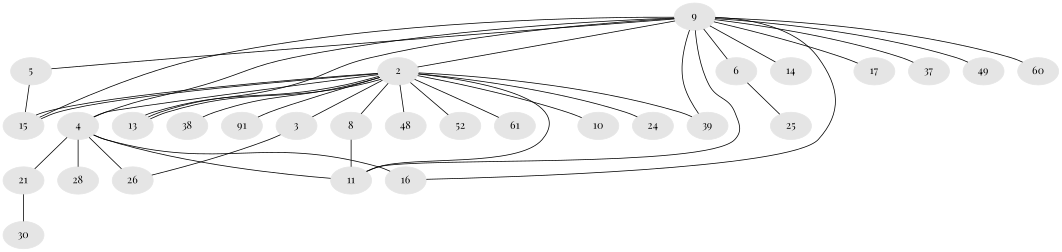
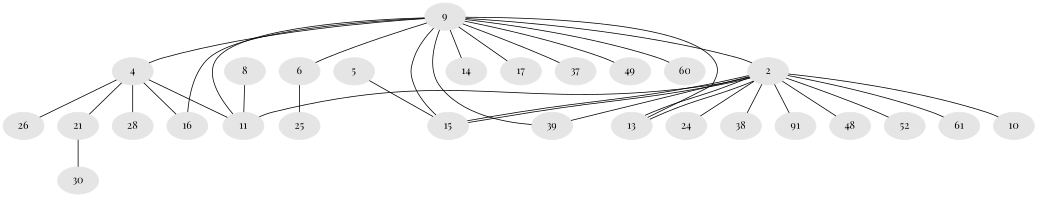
edge "9" -- "5": removed
edge "2" -- "8": removed
edge "2" -- "4": removed
node "3": removed
